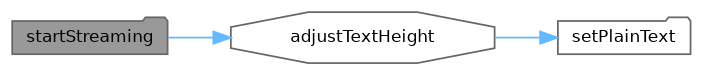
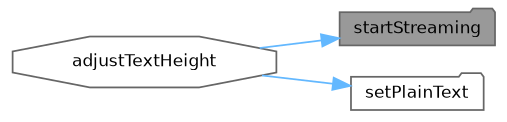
edge "startStreaming" -> "adjustTextHeight": reversed
